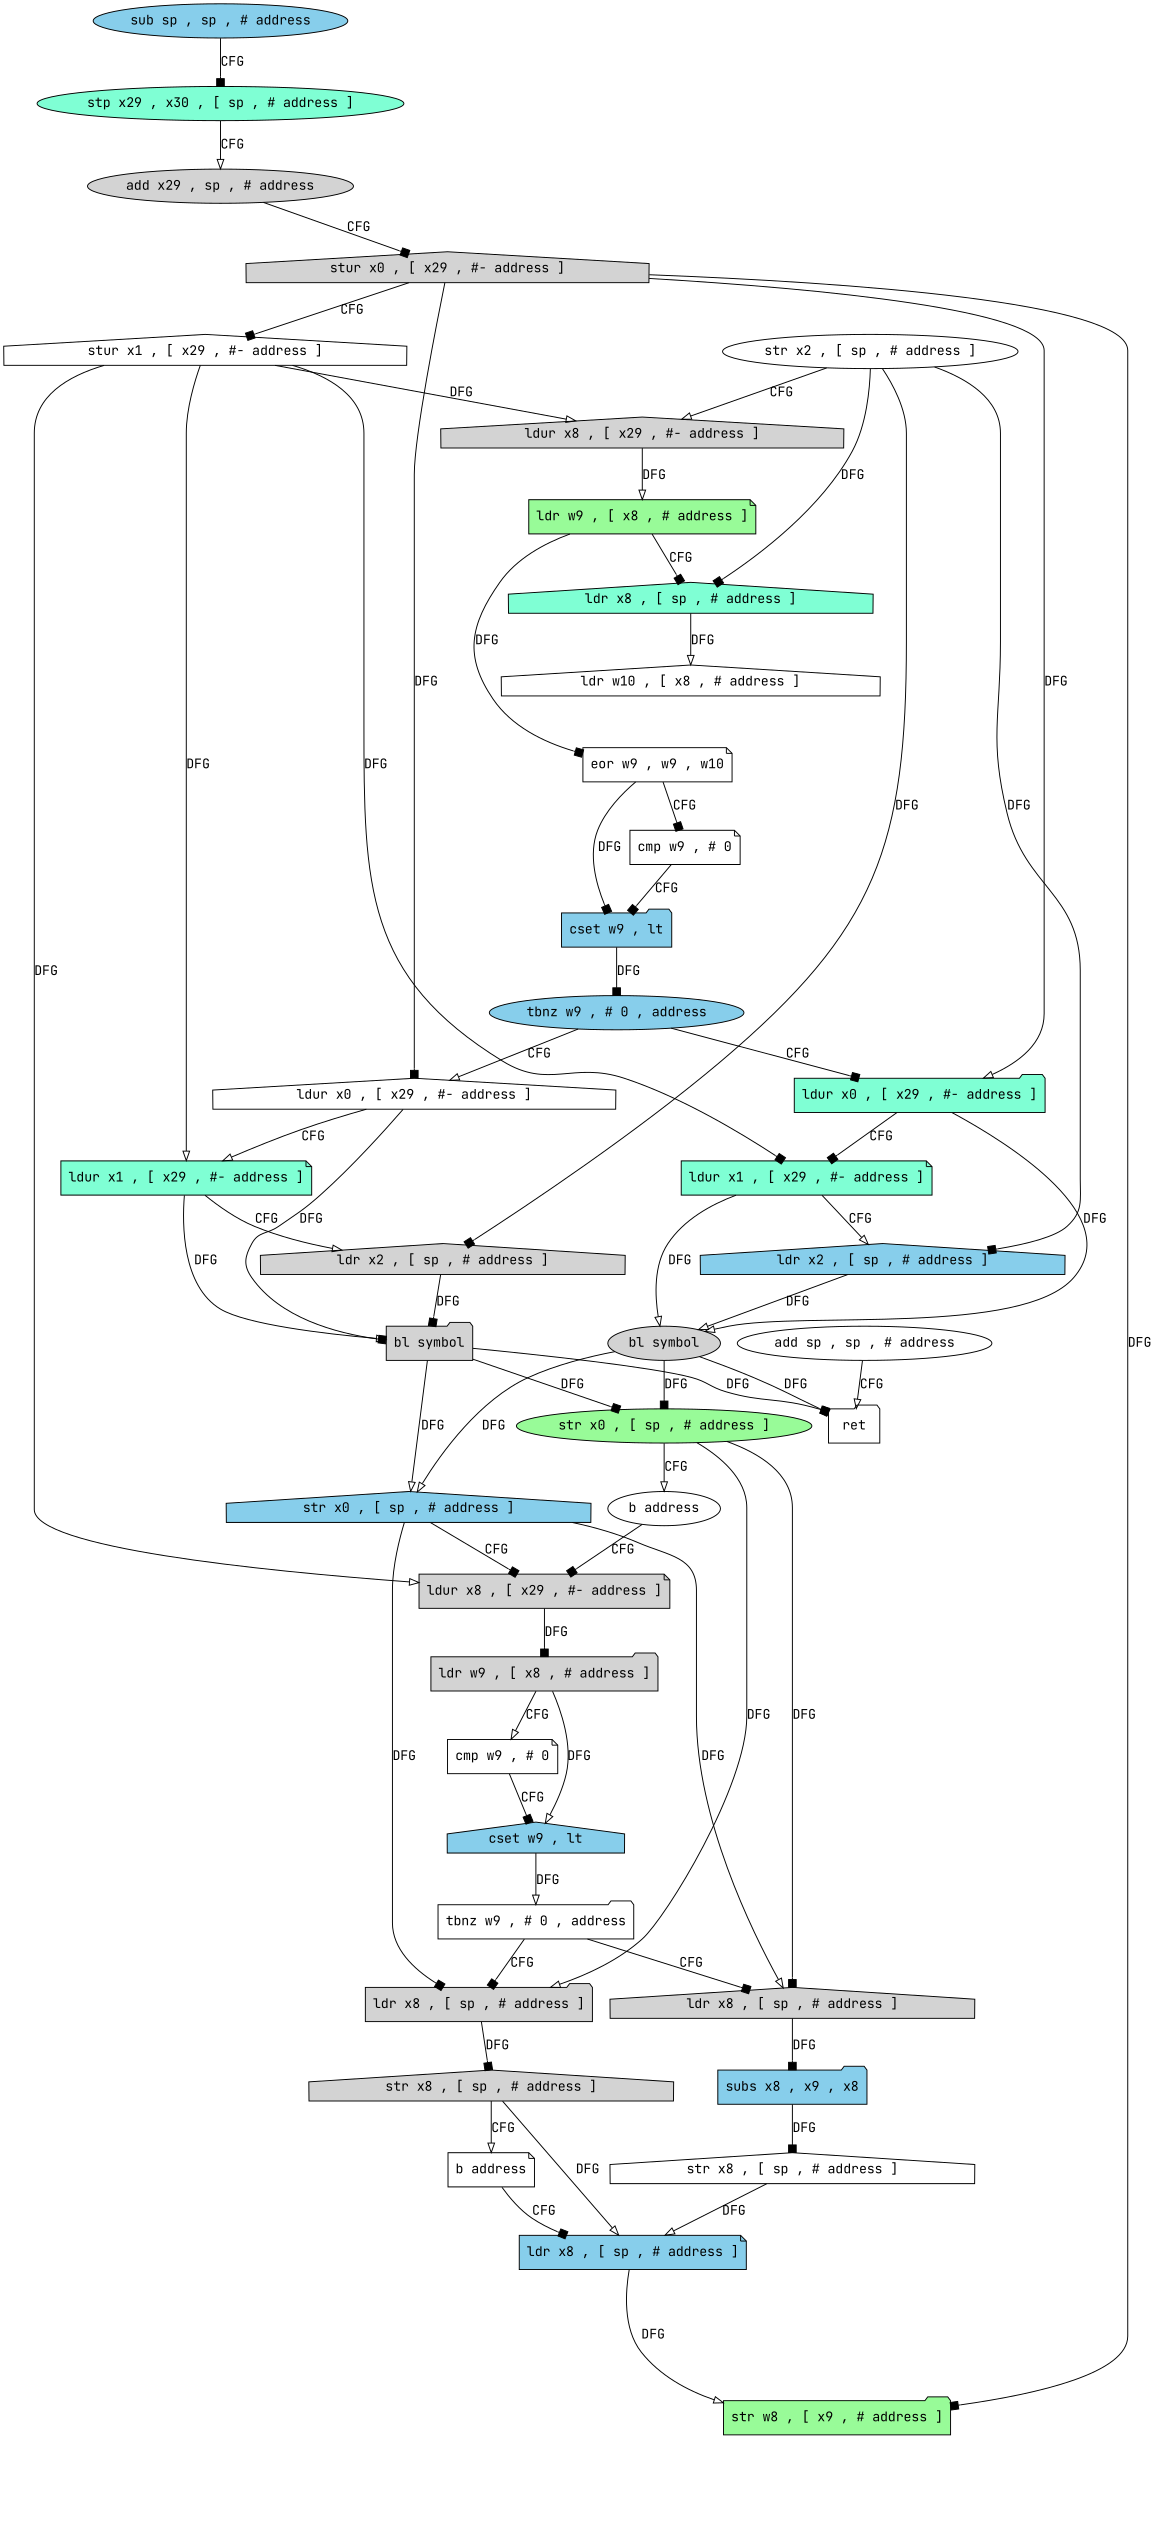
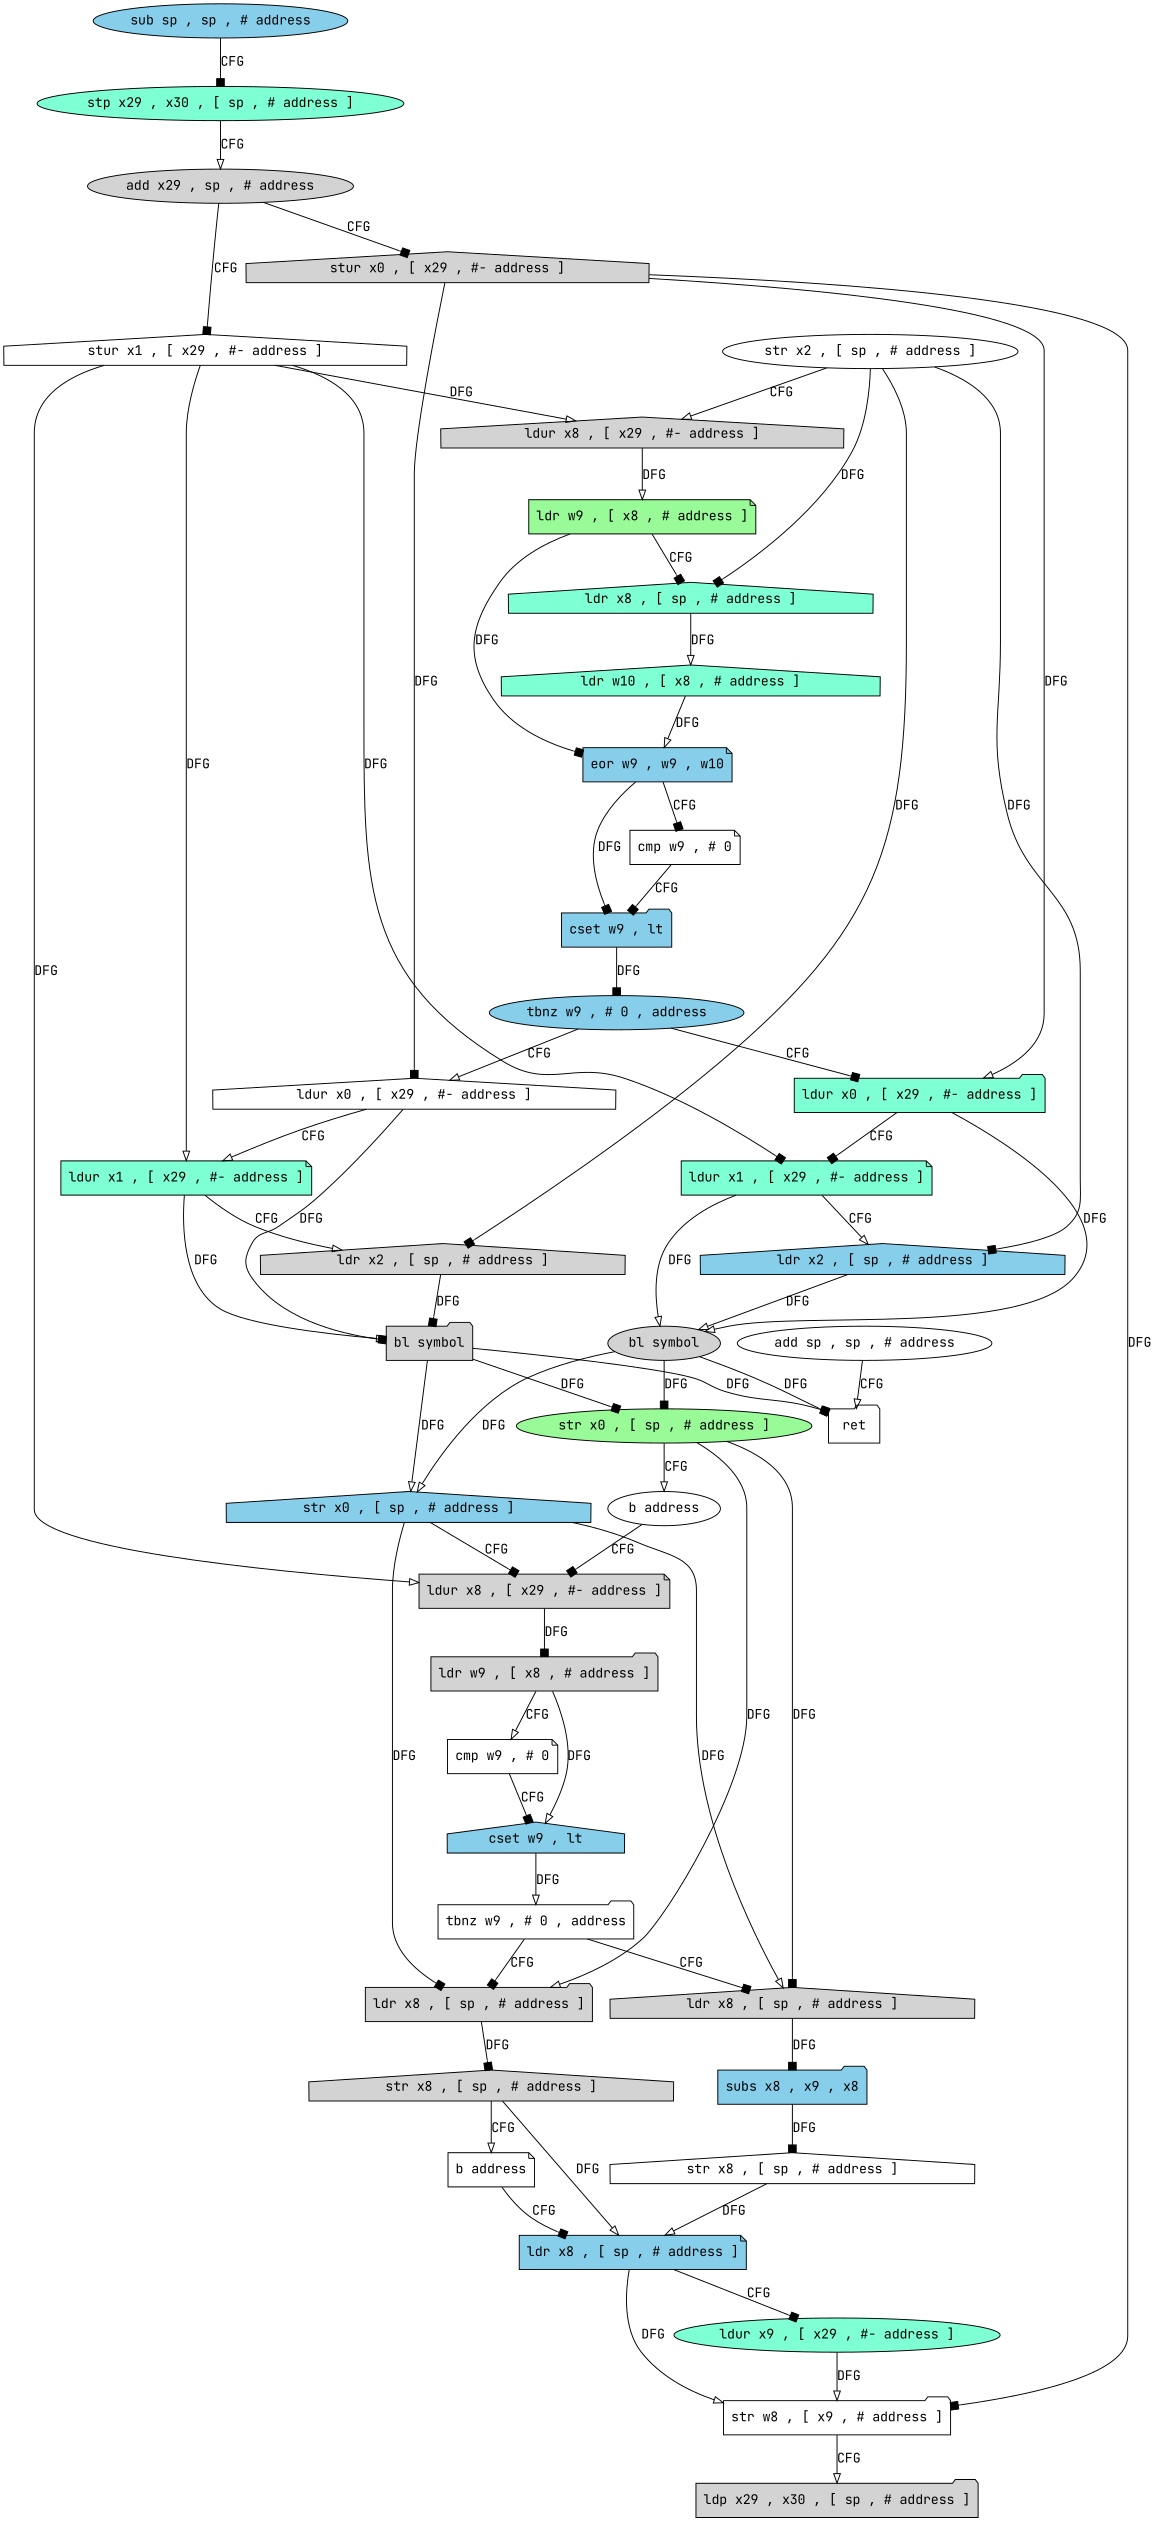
edge "stur x0 , [ x29 , #- address ]" -> "stur x1 , [ x29 , #- address ]": now "add x29 , sp , # address" -> "stur x1 , [ x29 , #- address ]"
node "ldr w10 , [ x8 , # address ]": fillcolor white -> aquamarine
edge "ldr w10 , [ x8 , # address ]" -> "eor w9 , w9 , w10": added, label "DFG"
node "eor w9 , w9 , w10": fillcolor white -> skyblue
node "ldur x9 , [ x29 , #- address ]": added
node "str w8 , [ x9 , # address ]": fillcolor palegreen -> white
node "ldp x29 , x30 , [ sp , # address ]": added
